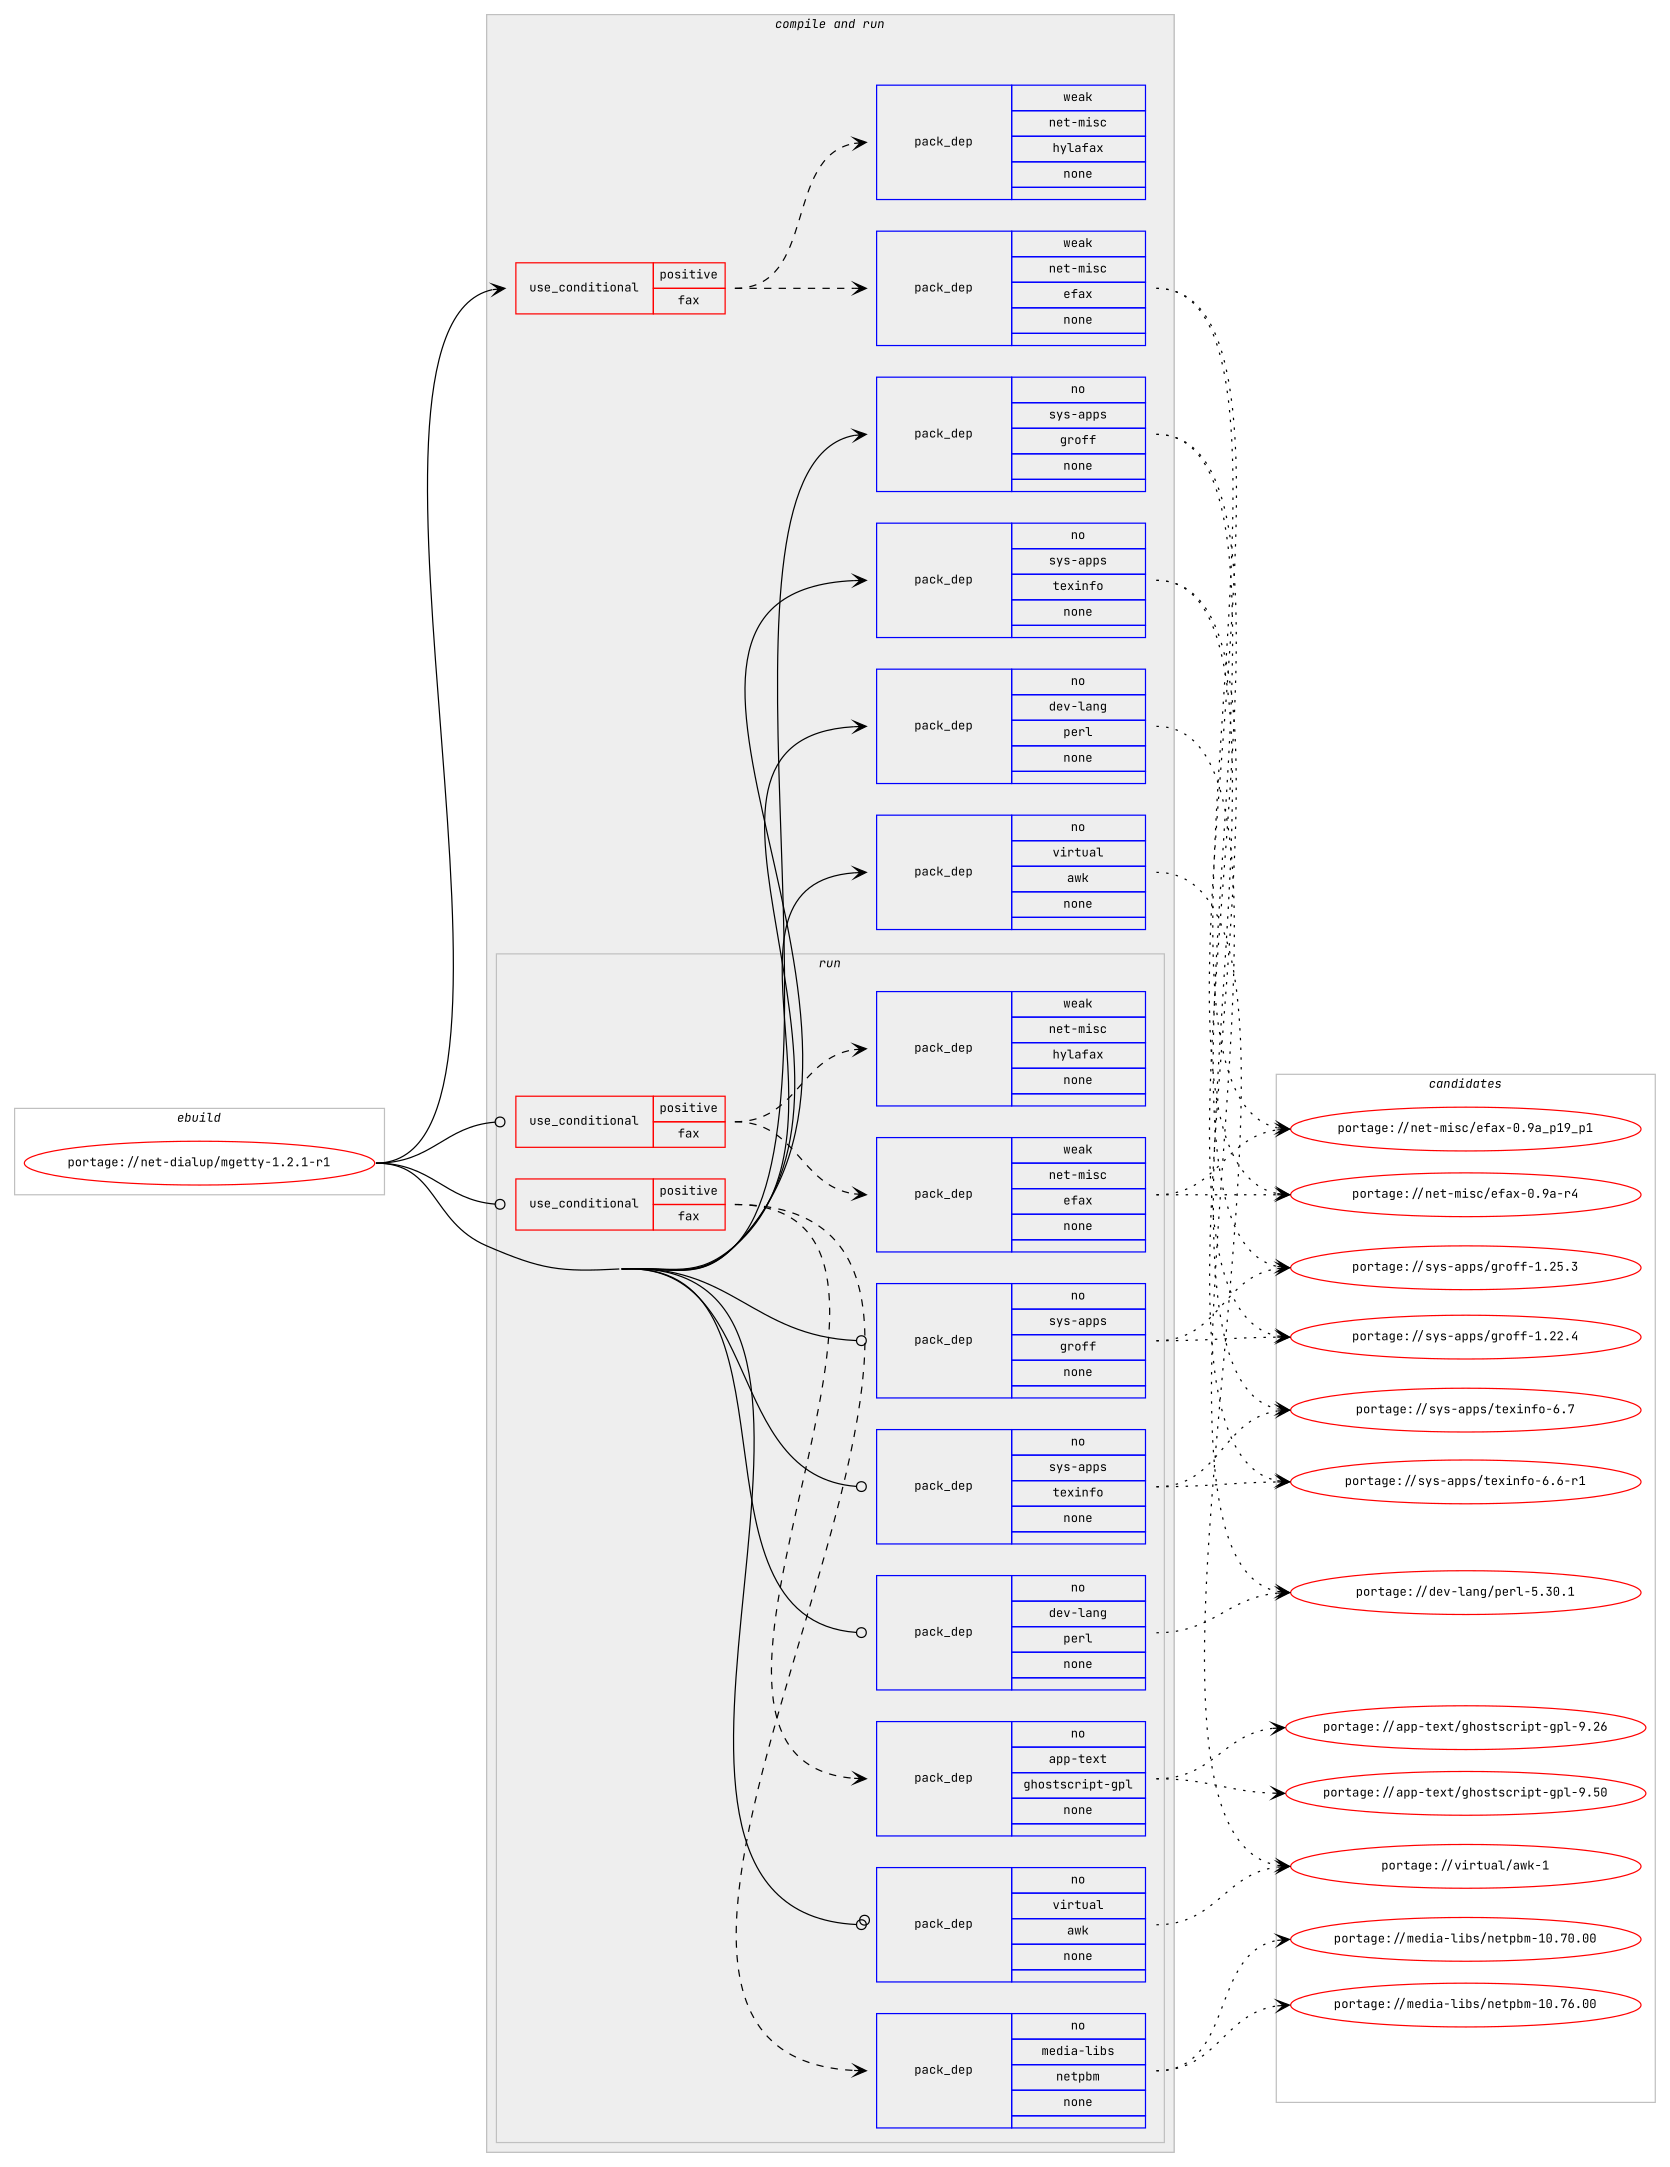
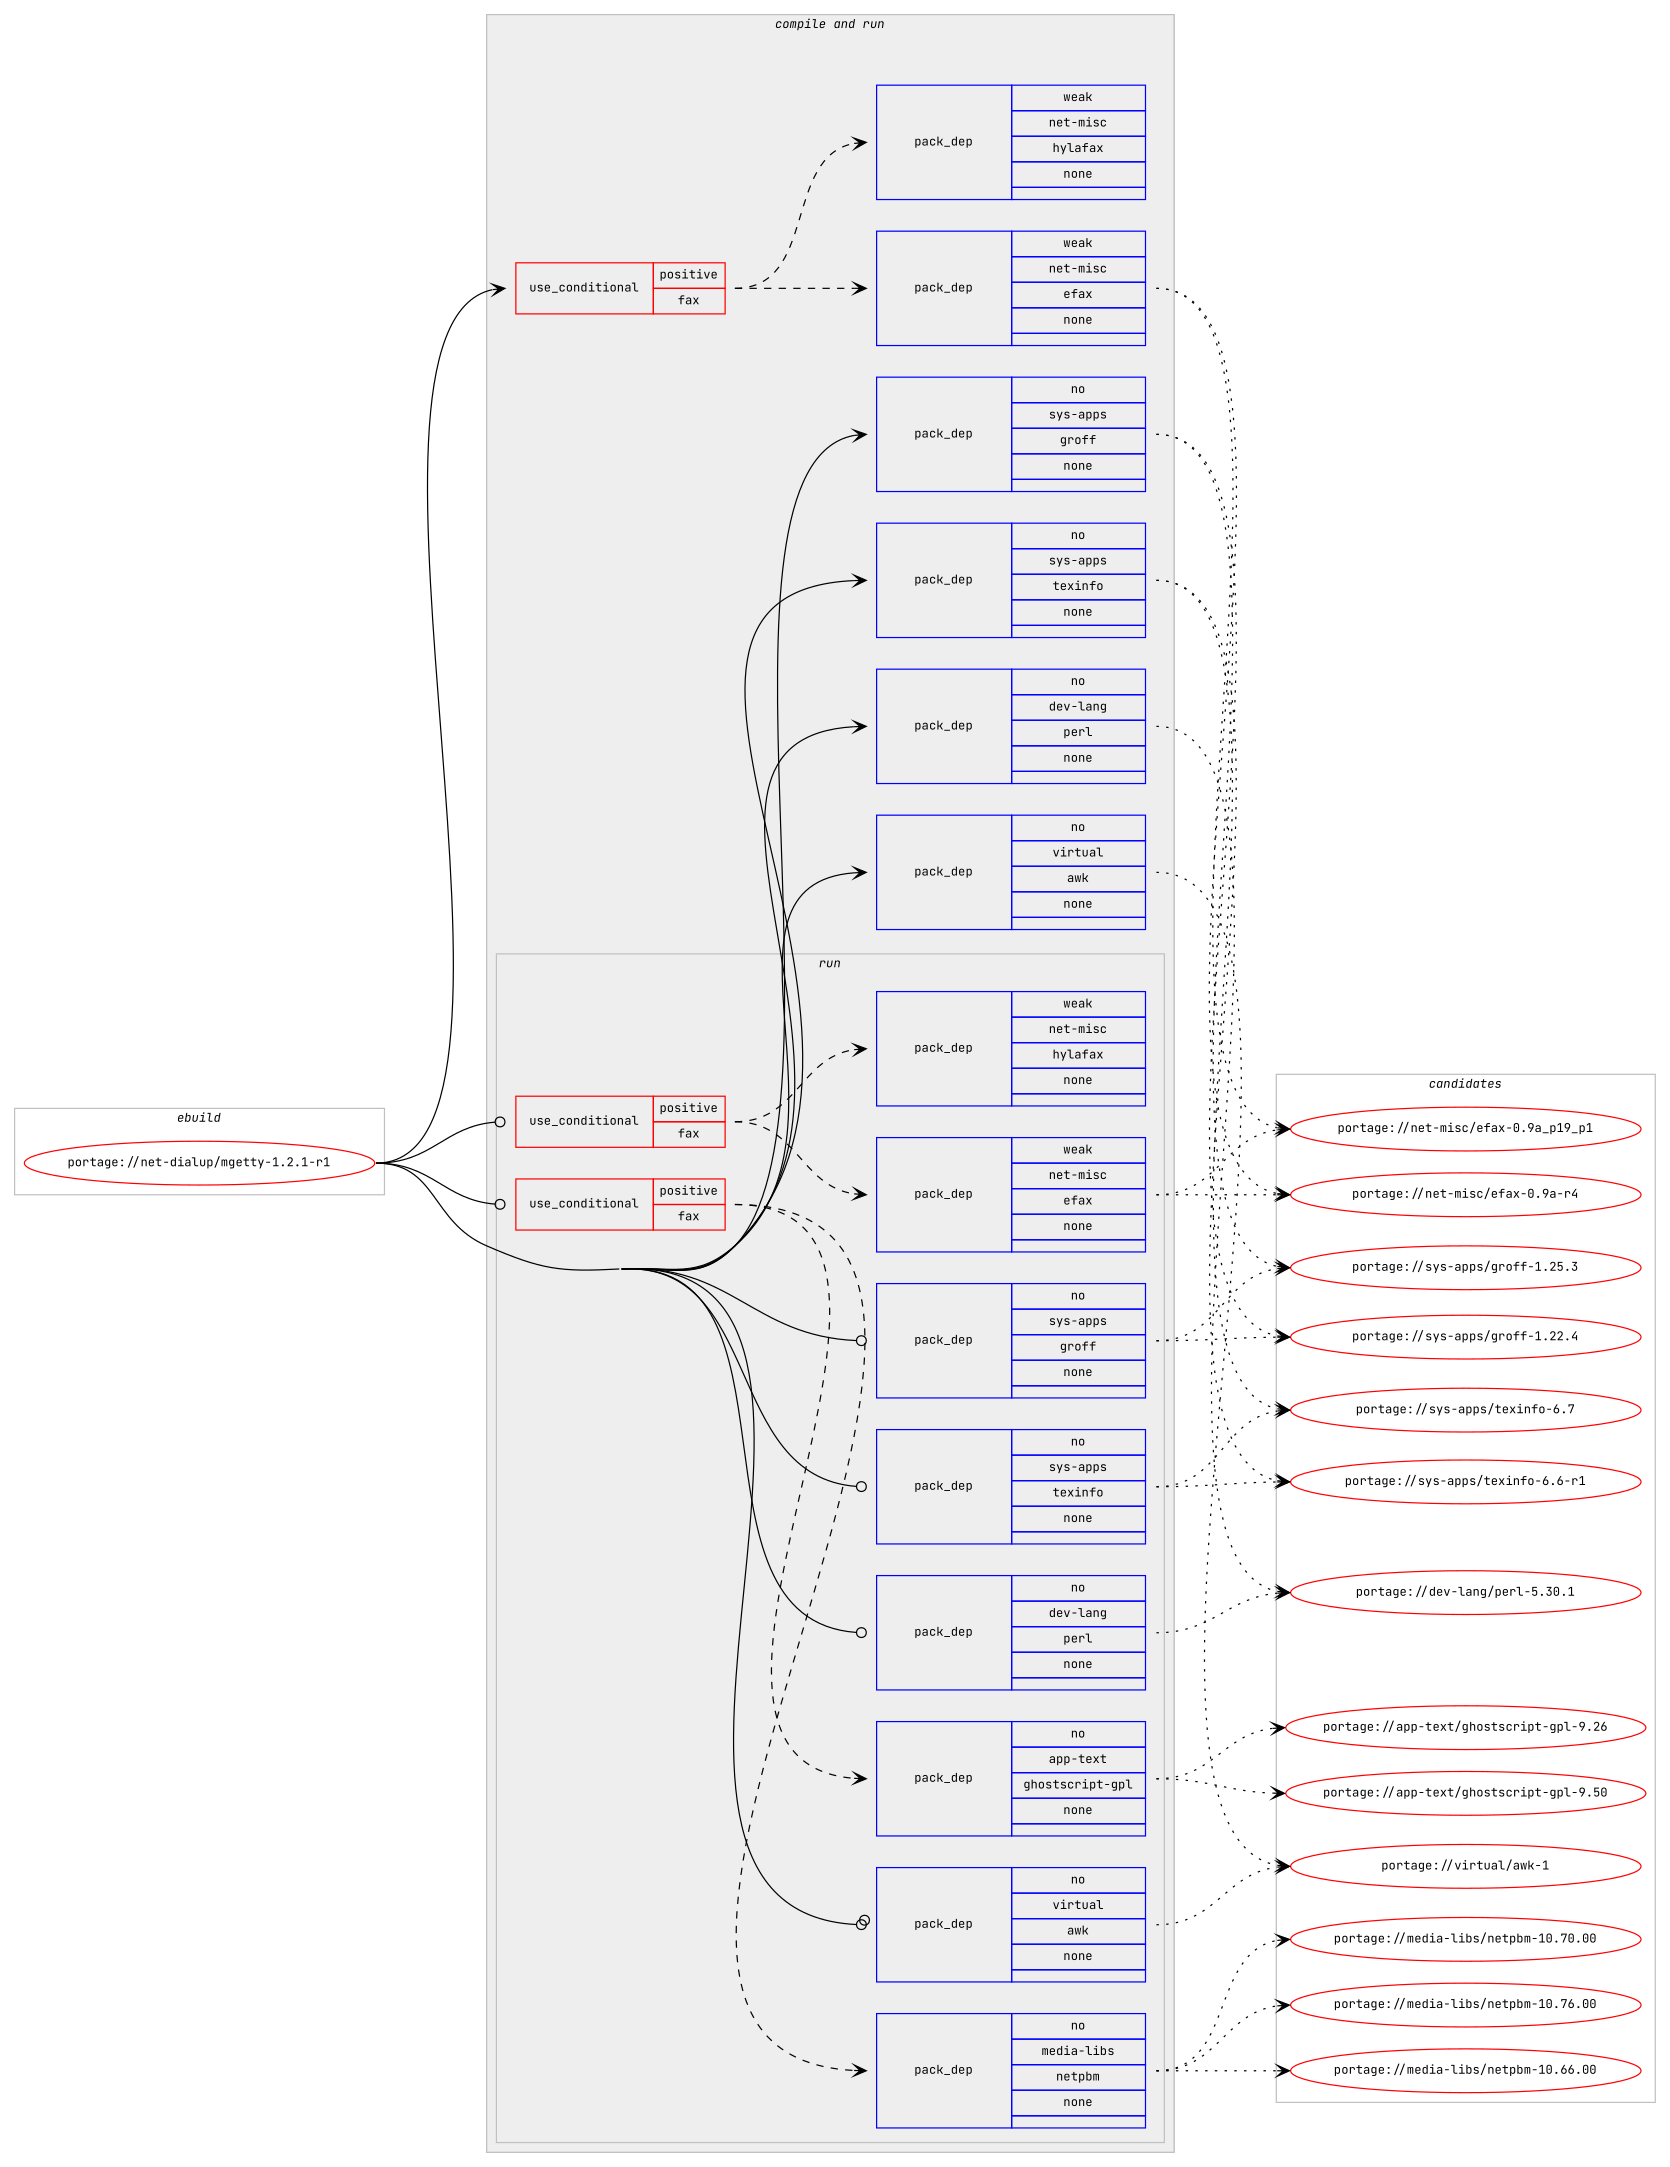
node "portage://media-libs/netpbm-10.66.00": added
